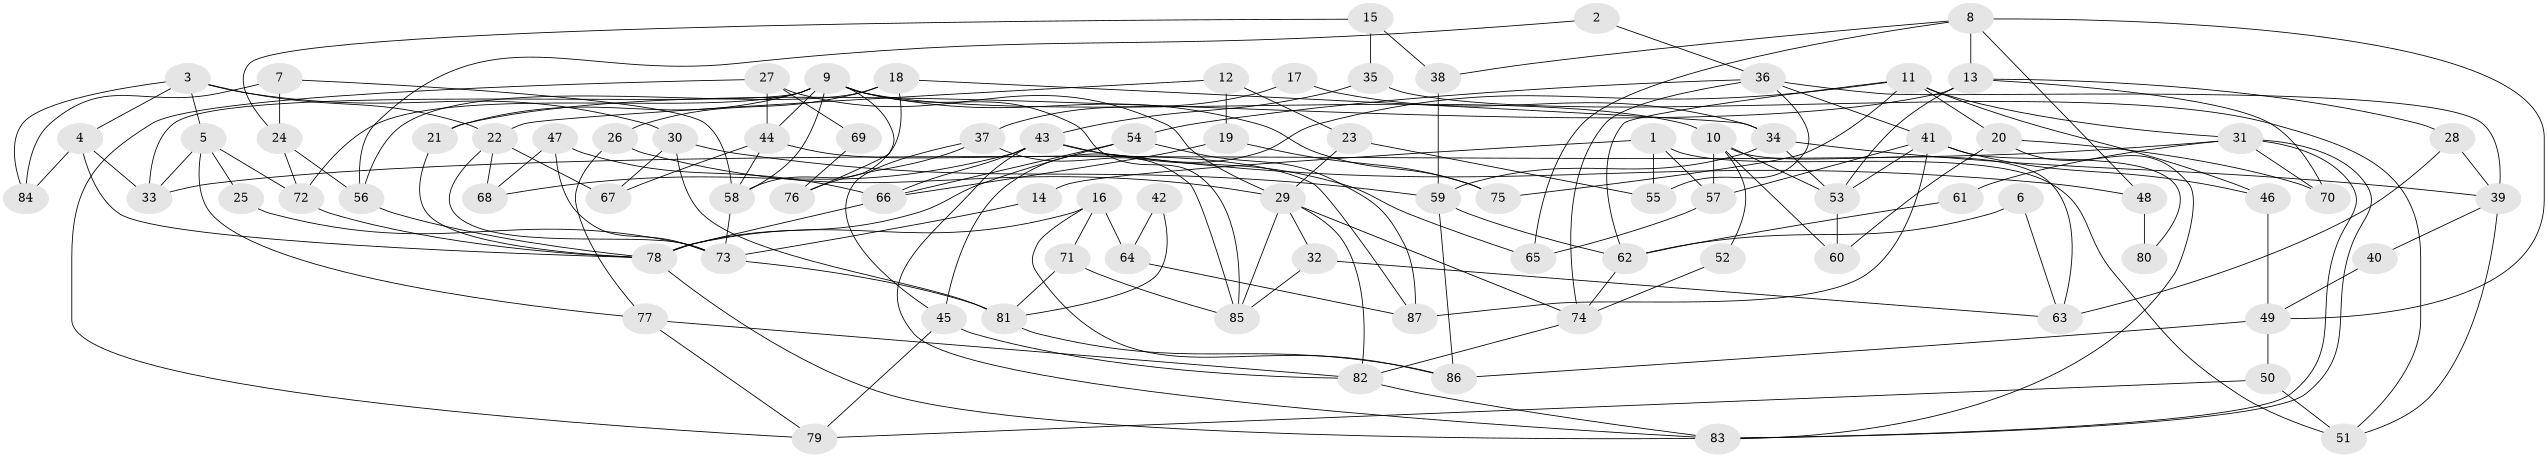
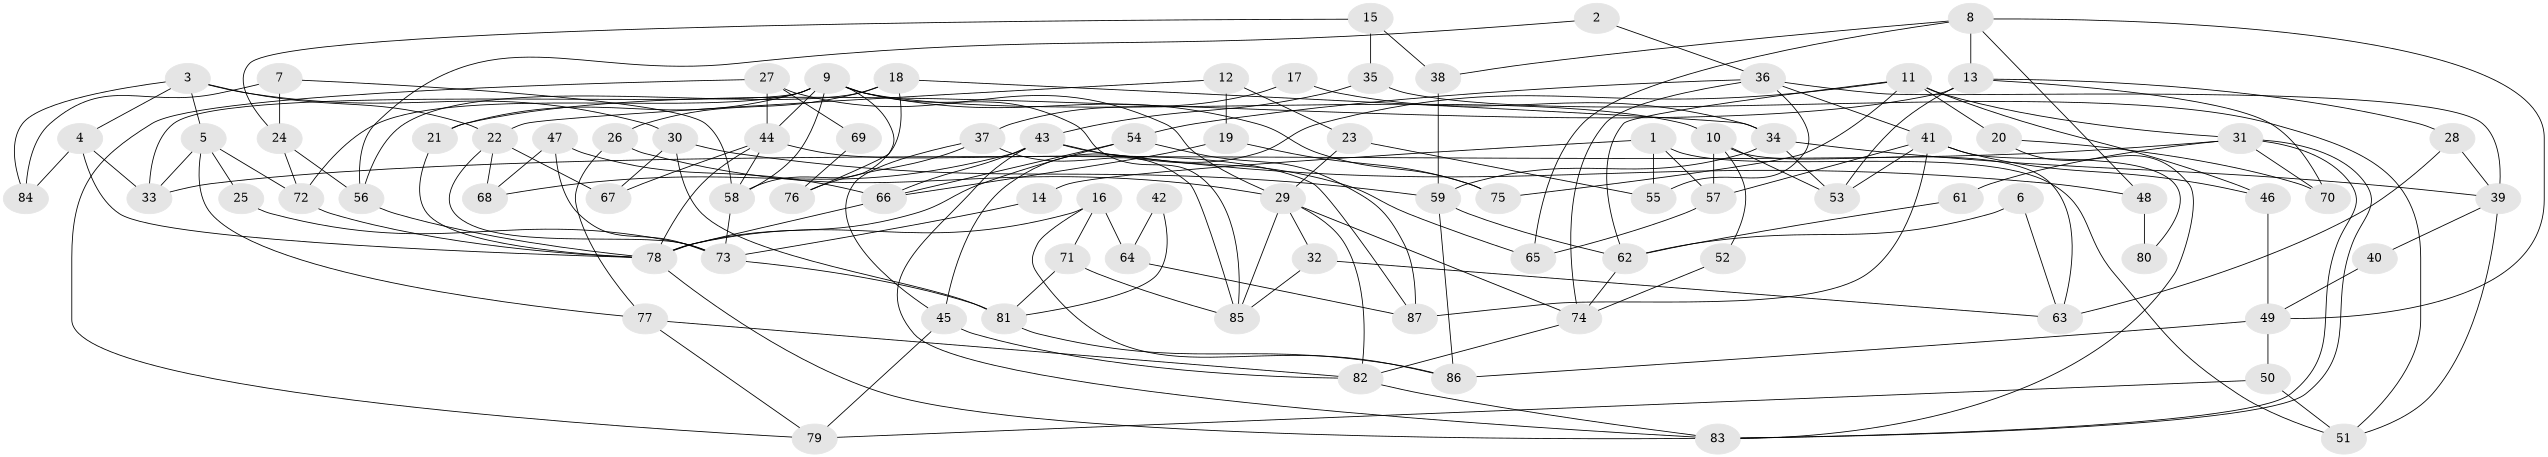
edge "44" -- "78": added
node "60": removed
